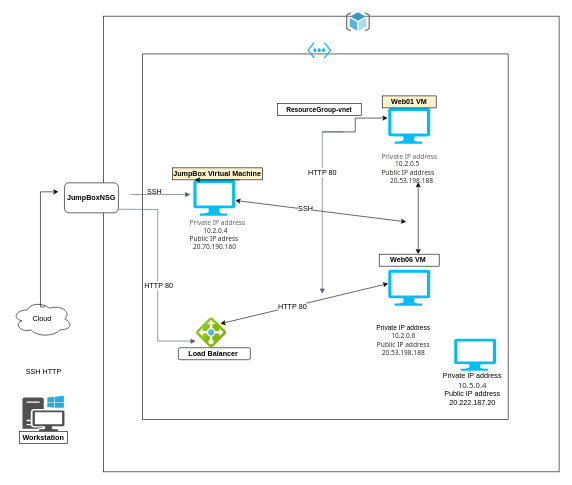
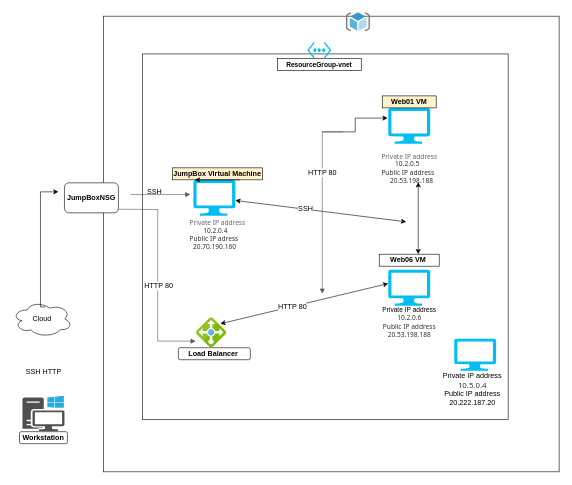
node "ResourceGroup-vnet": moved (320, 109) -> (320, 64)
node "Private IP address 10.2.0.6 Public IP address 20.53.198.188": moved (404, 345) -> (410, 327)
node "Workstation": shape rectangle -> rounded rectangle
